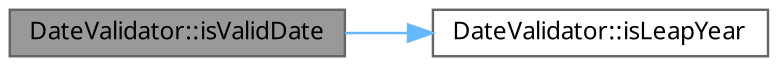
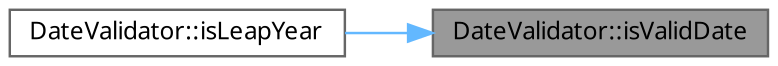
edge "DateValidator::isValidDate" -> "DateValidator::isLeapYear": reversed
